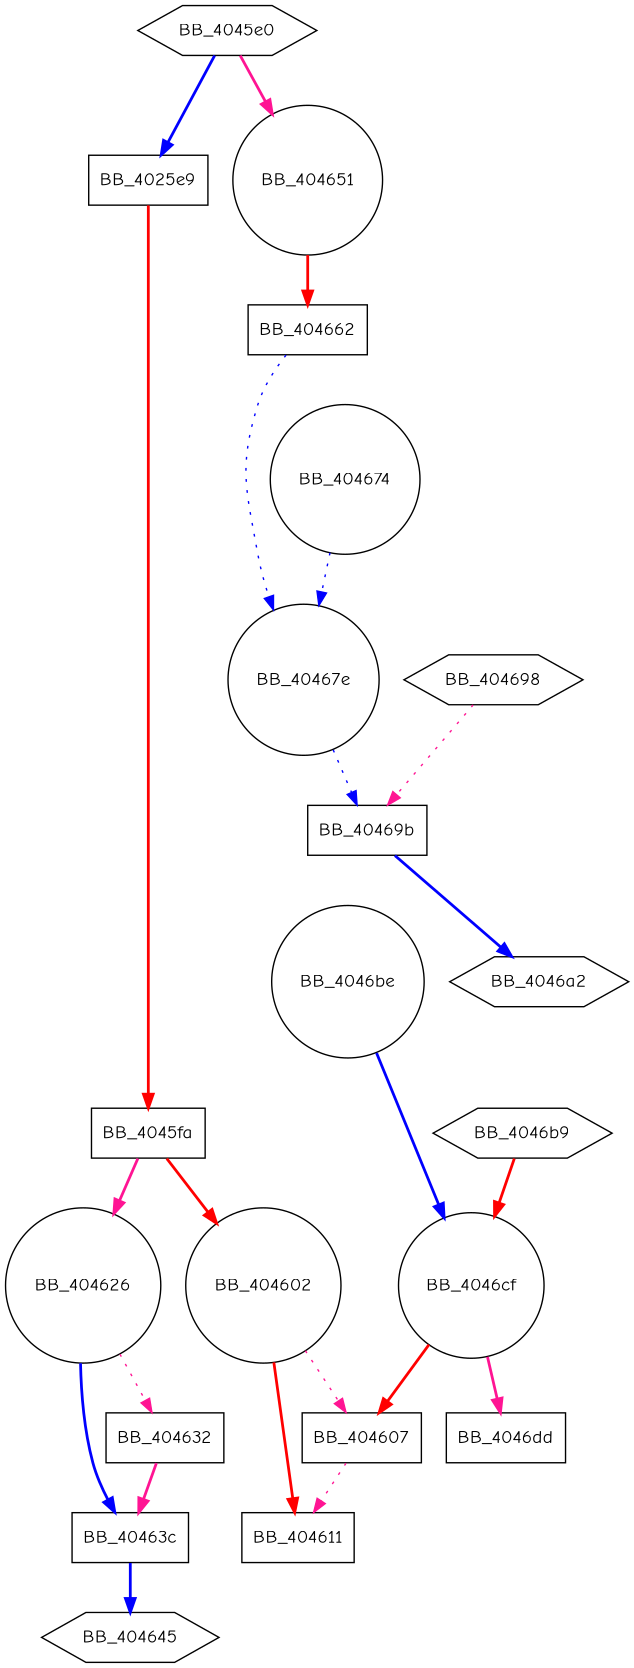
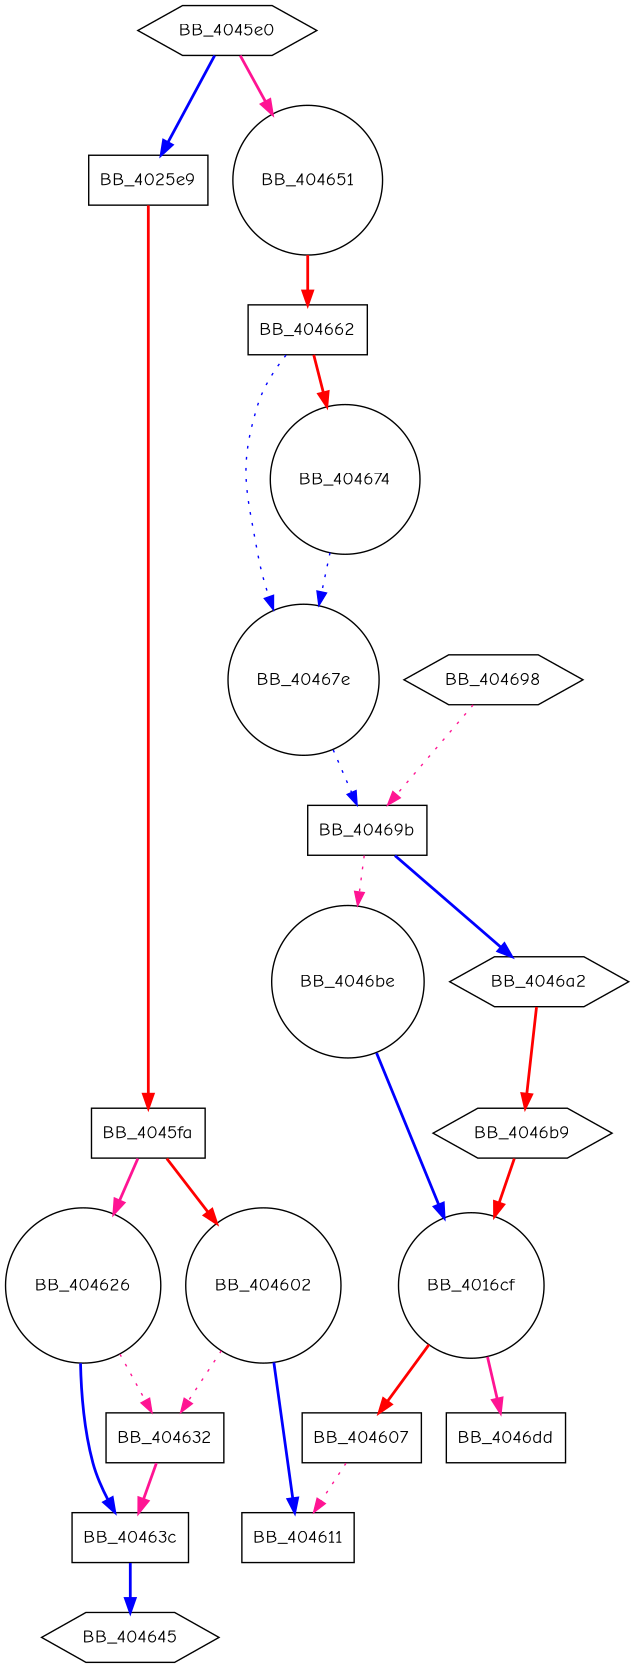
edge "BB_404662" -> "BB_404674": added
edge "BB_40469b" -> "BB_4046be": added
edge "BB_4046a2" -> "BB_4046b9": added
node "BB_4046cf": label "BB_4046cf" -> "BB_4016cf"
edge "BB_404602" -> "BB_404607": now "BB_404602" -> "BB_404632"
edge "BB_404602" -> "BB_404611": color red -> blue
